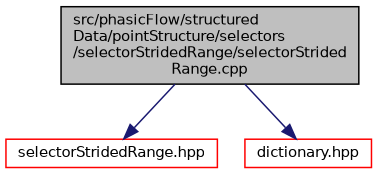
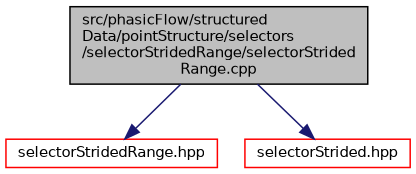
node "dictionary.hpp": label "dictionary.hpp" -> "selectorStrided.hpp"
